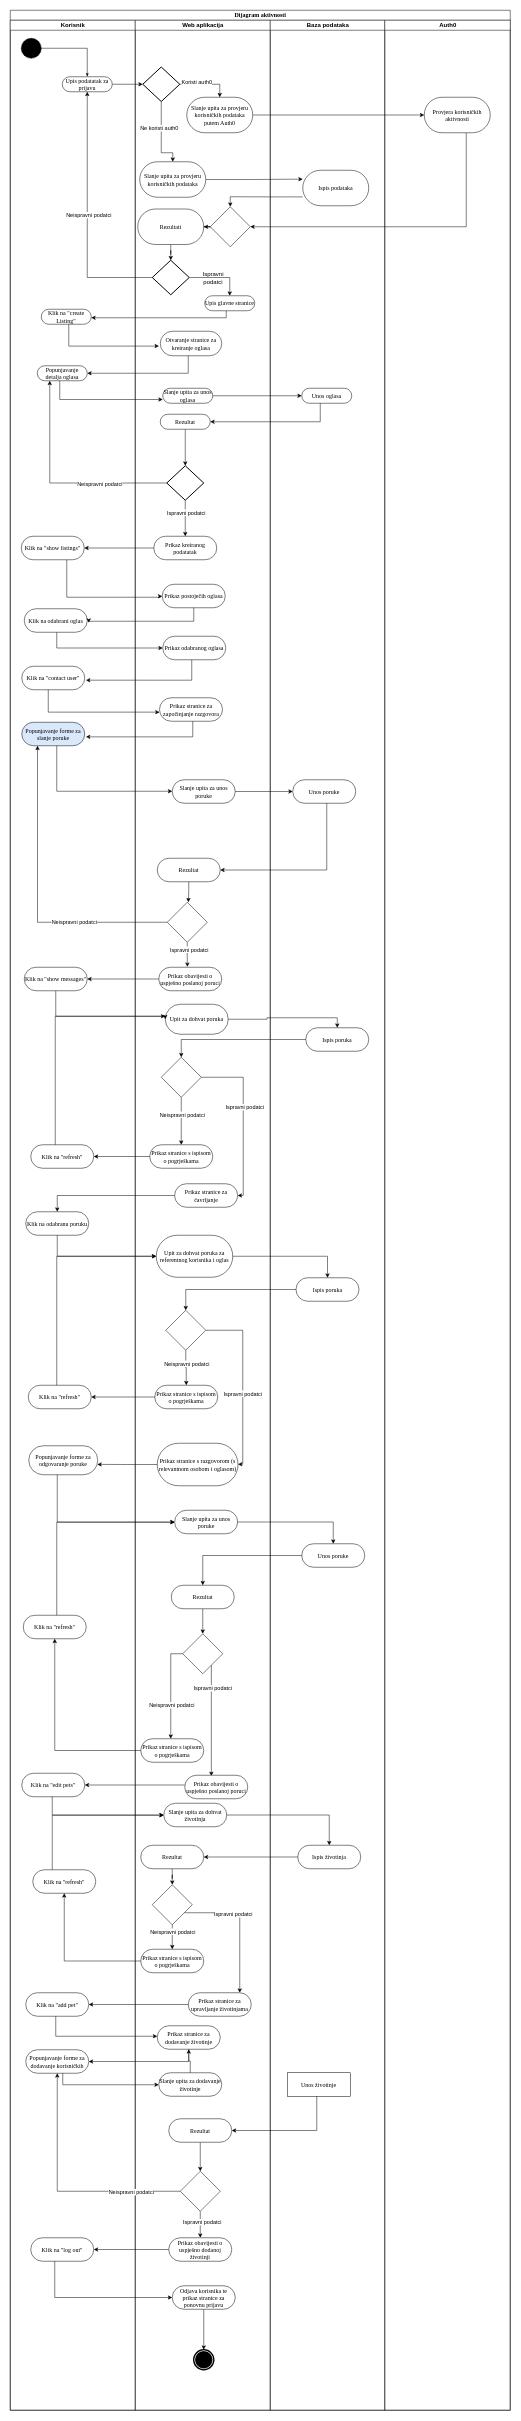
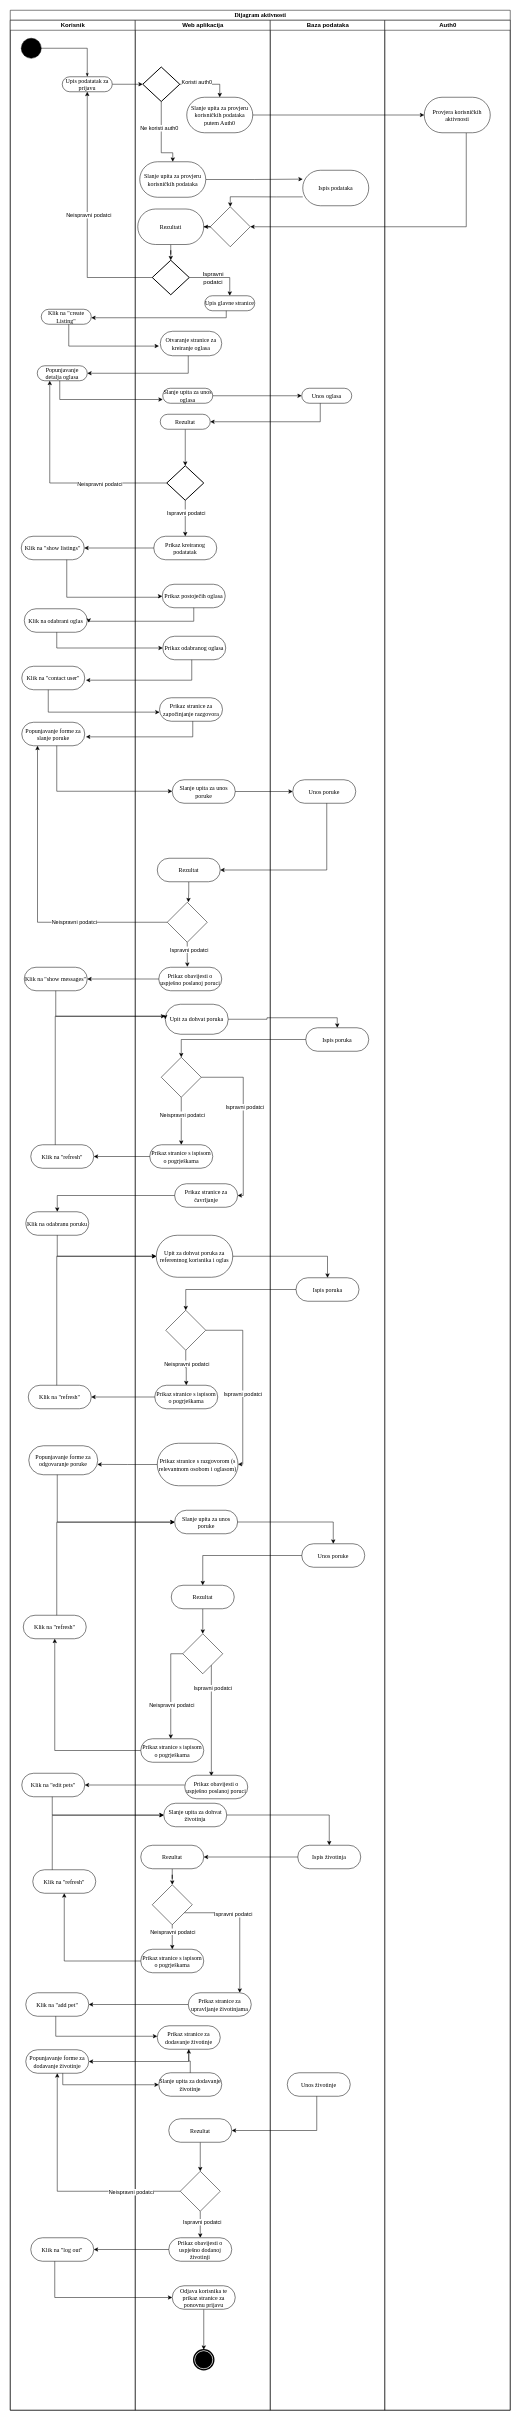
node "Popunjavanje forme za slanje poruke": fillcolor #dae8fc -> #ffffff
node "Popunjavanje forme za dodavanje korisničkih": label "Popunjavanje forme za dodavanje korisničkih" -> "Popunjavanje forme za dodavanje životinje"
node "Unos životinje": shape rectangle -> rounded rectangle
